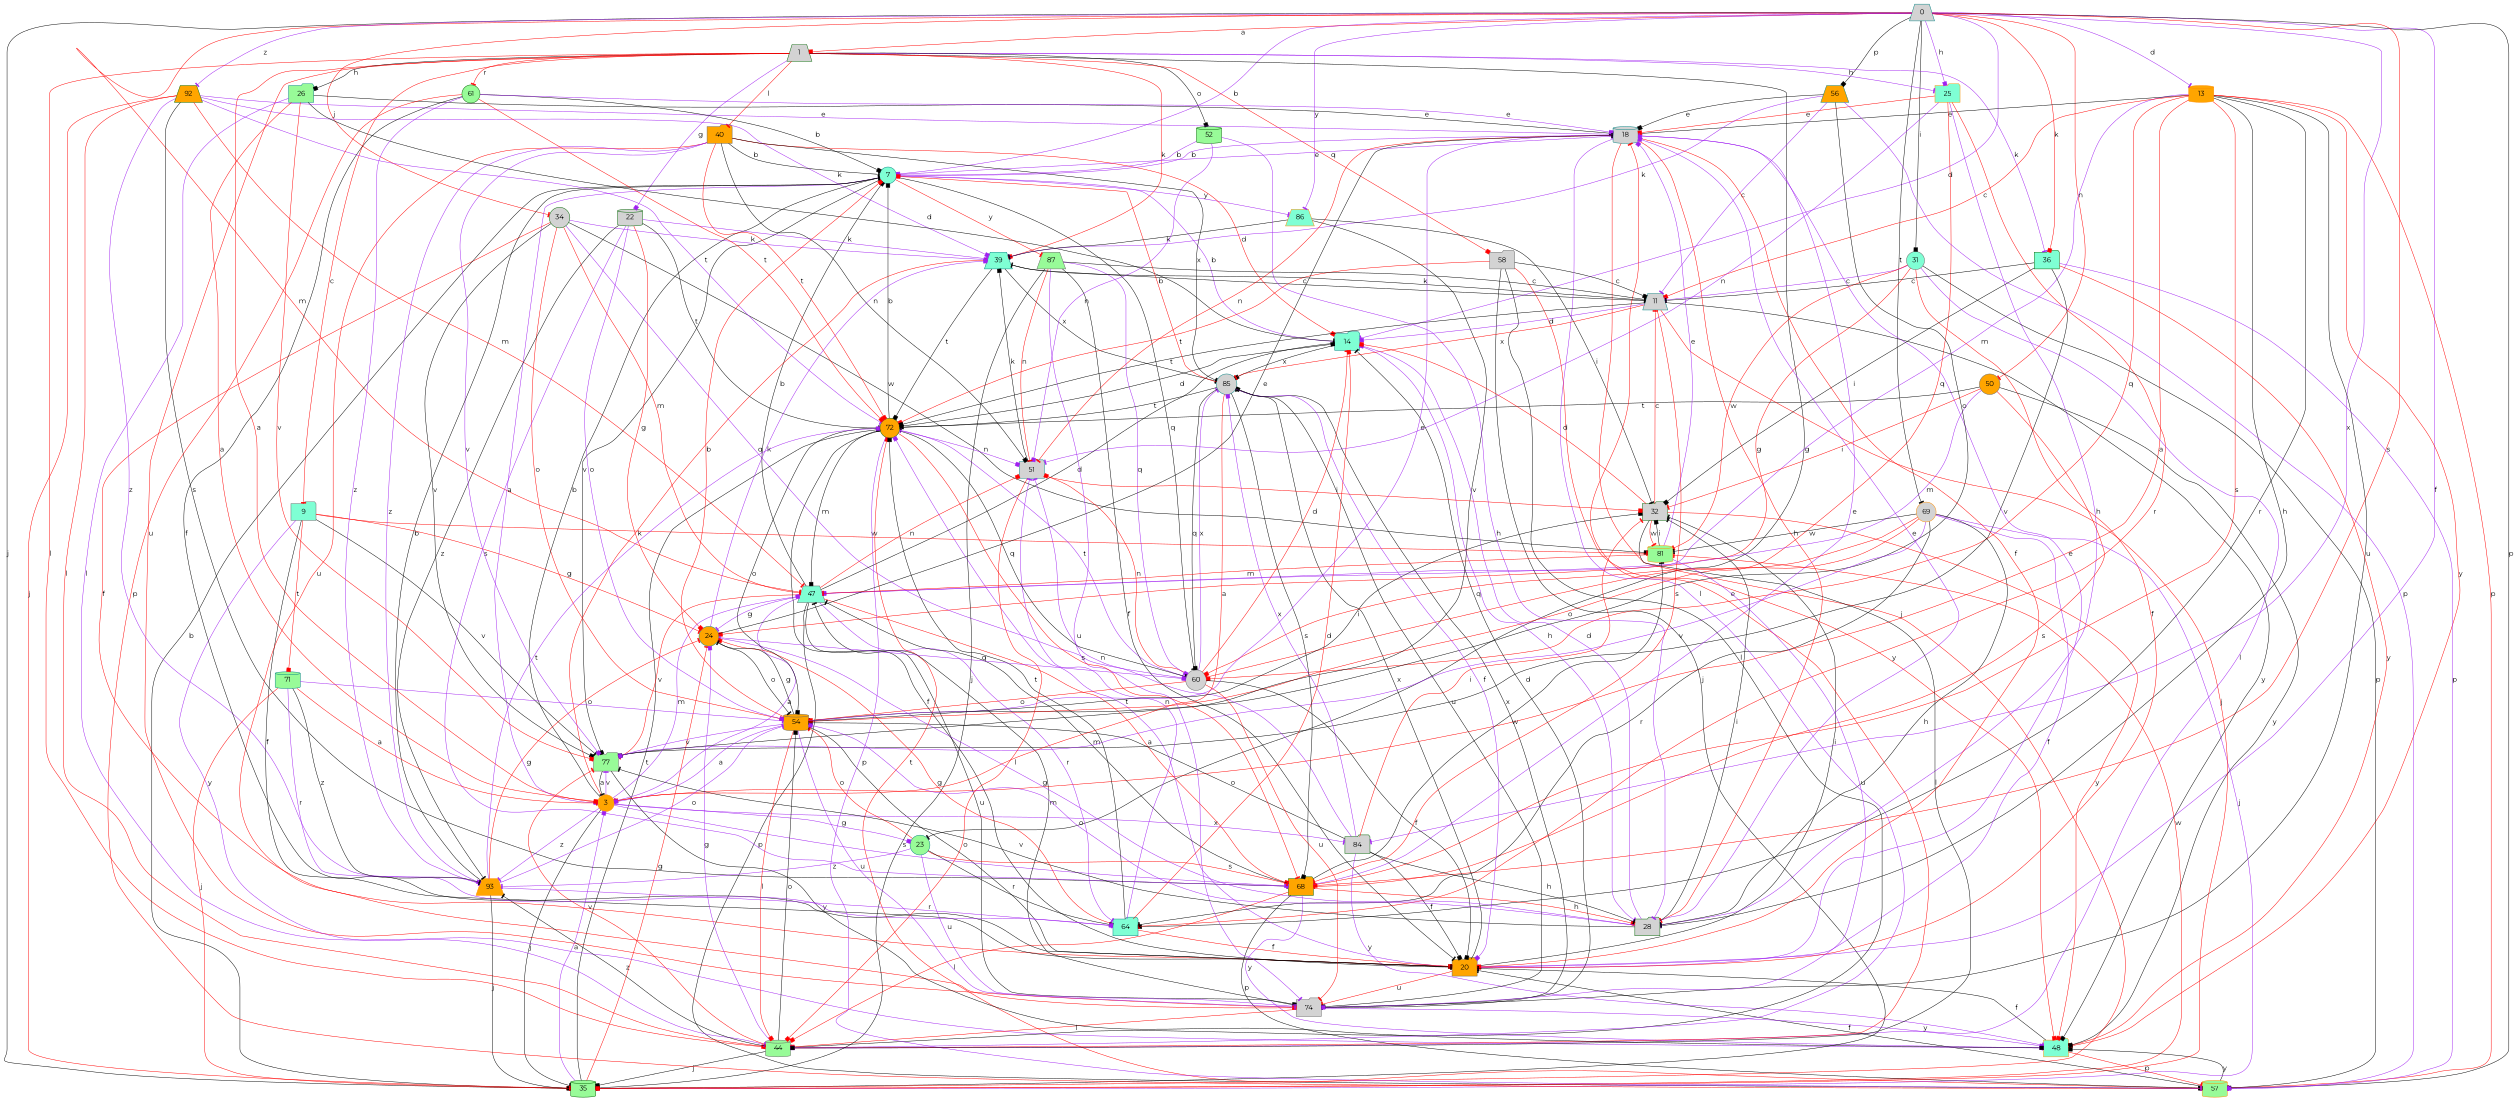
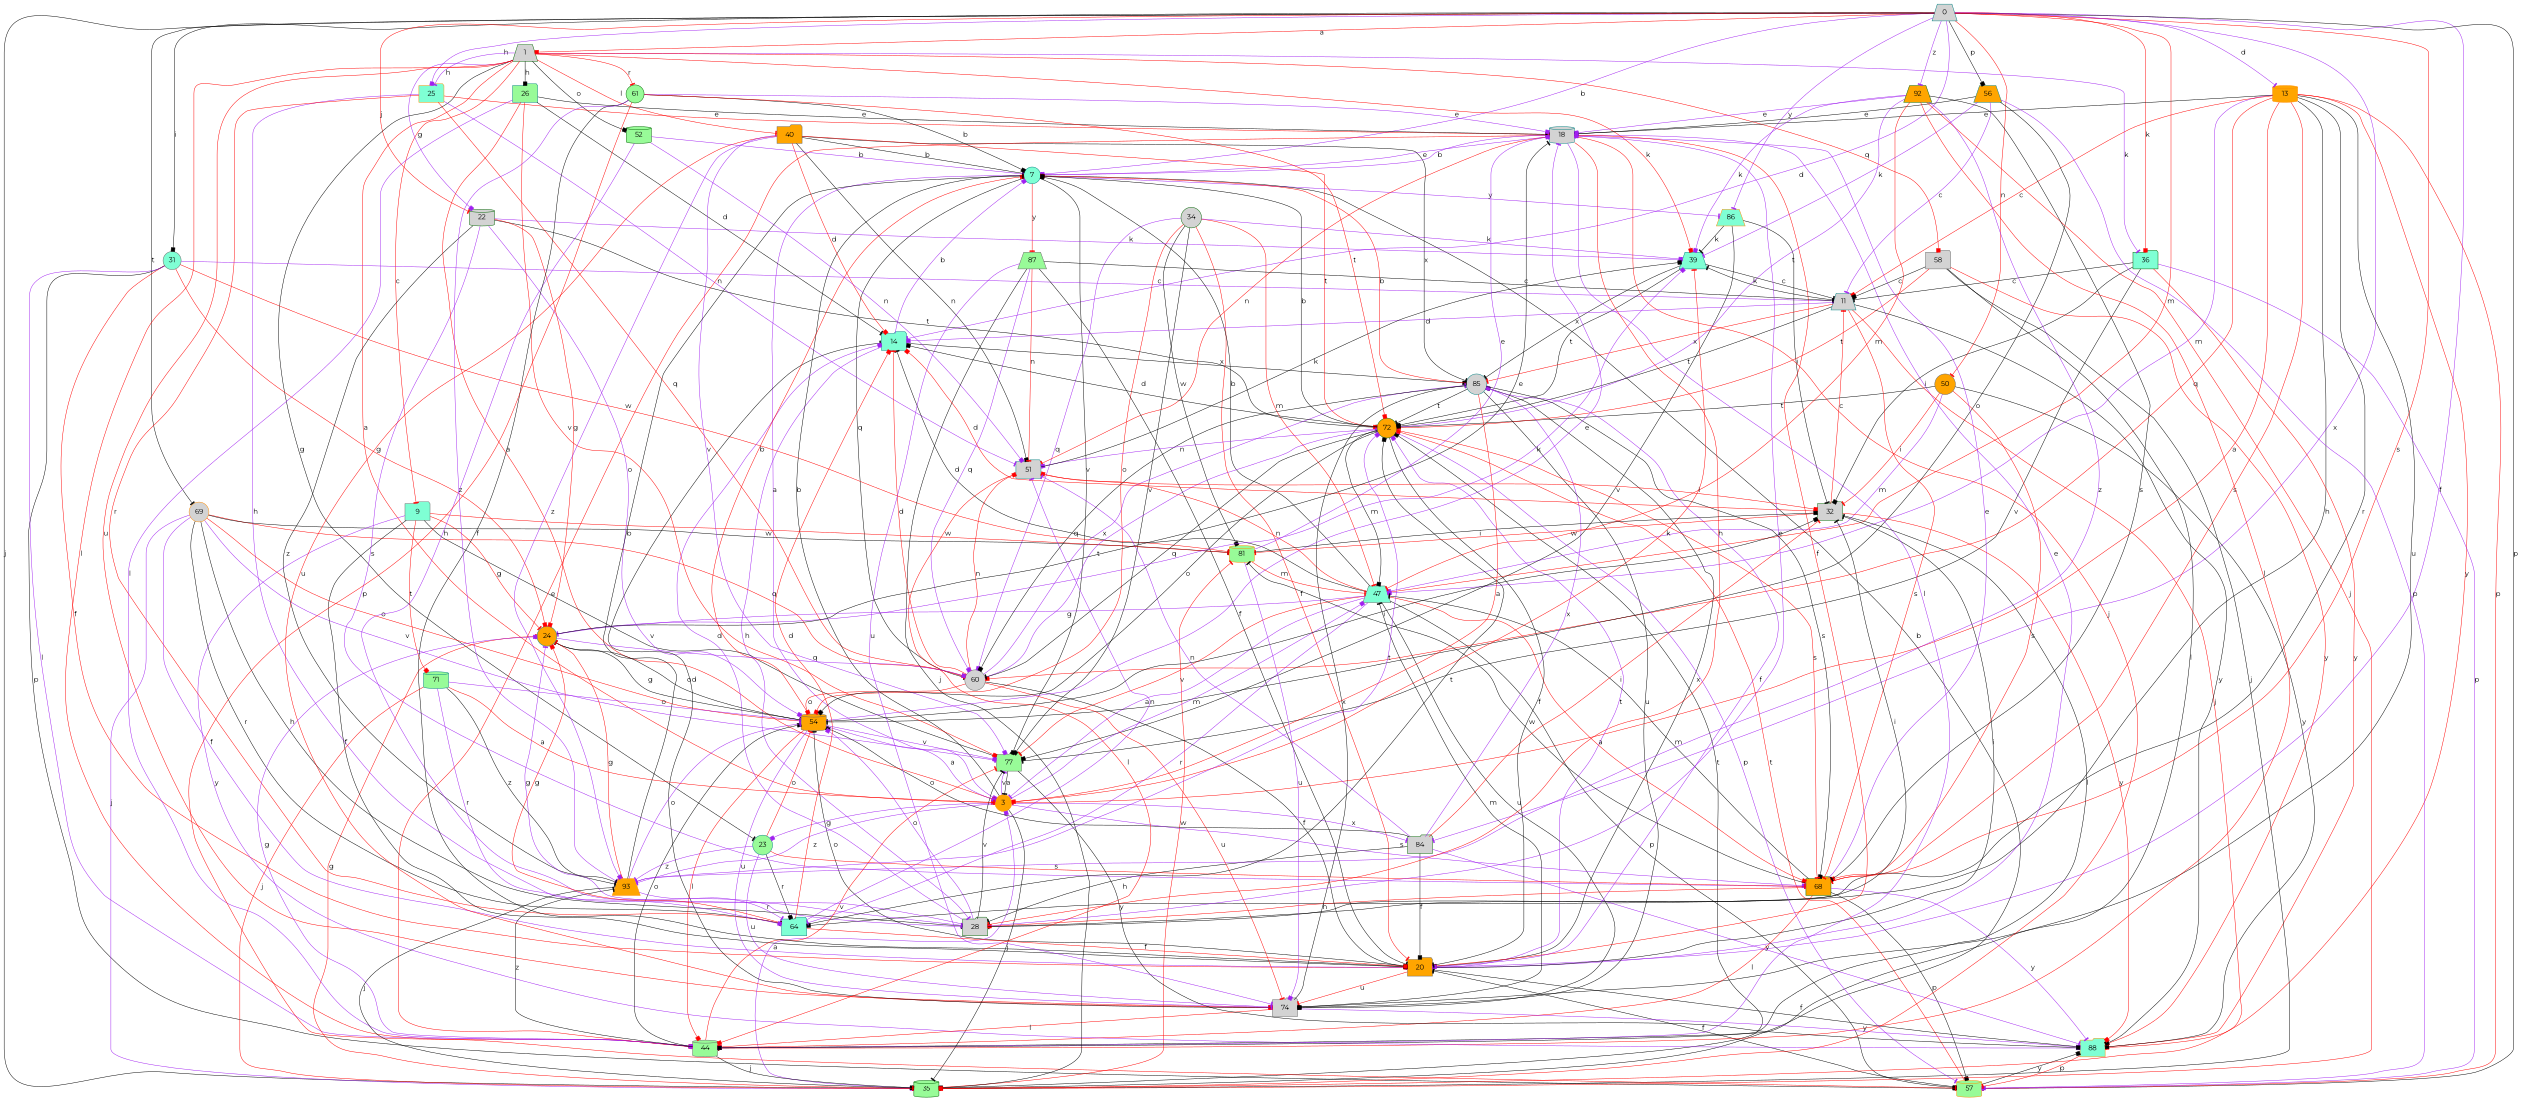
edge "0" -> "34": now "0" -> "22"
node "48": label "48" -> "88"
